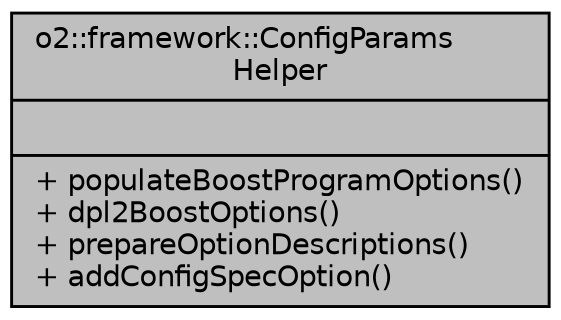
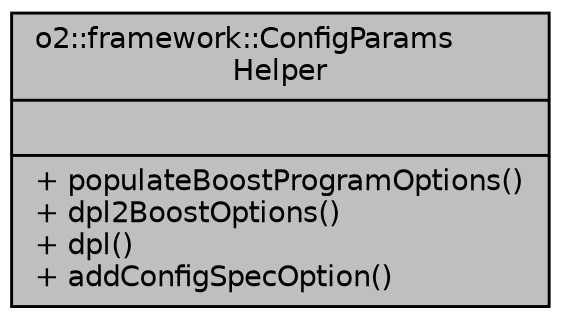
node "o2::framework::ConfigParams": text "+ prepareOptionDescriptions()" -> "+ dpl()"
